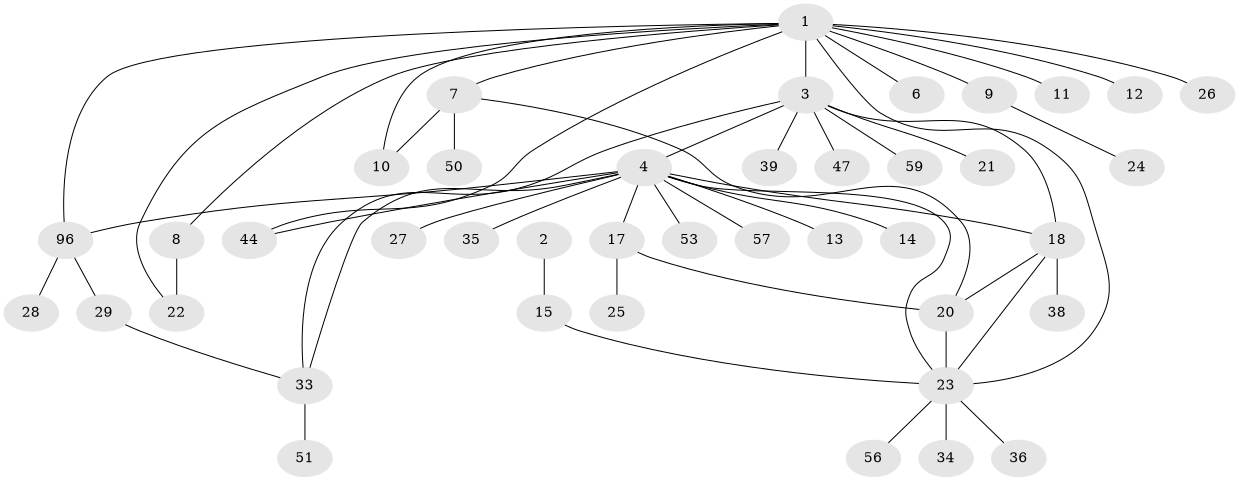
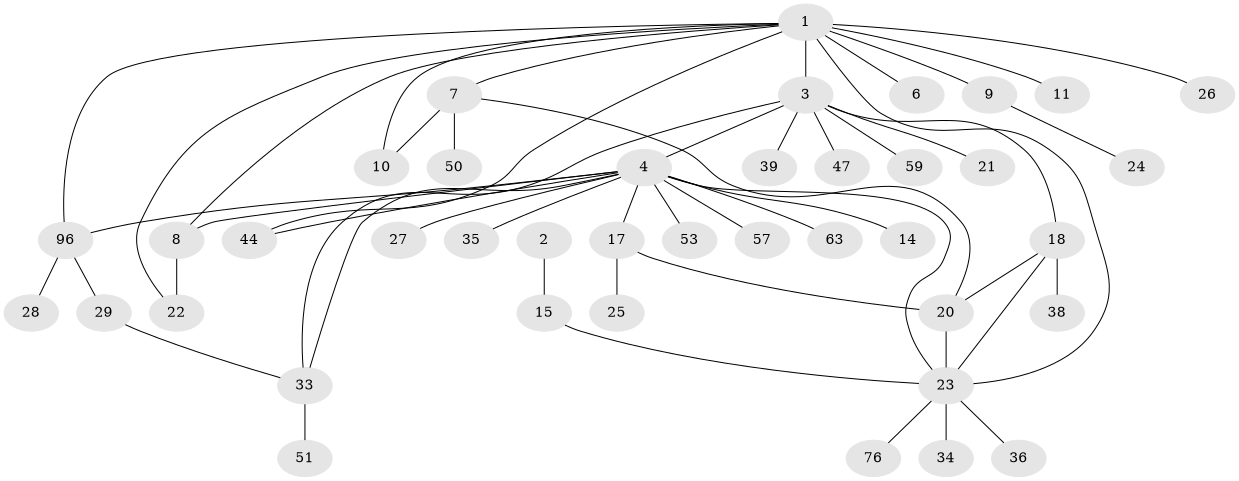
node "12": removed
edge "4" -- "18": now "4" -- "8"
node "13": label "13" -> "63"
node "56": label "56" -> "76"
